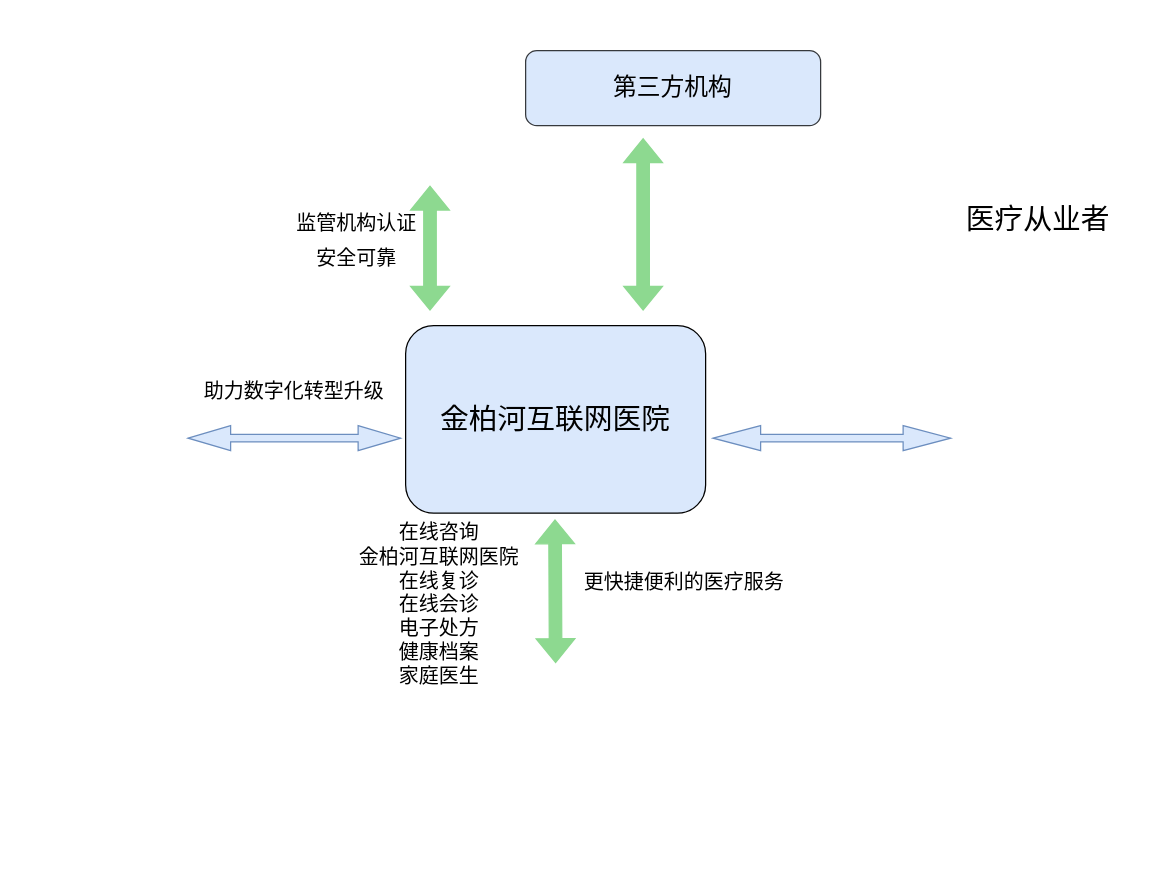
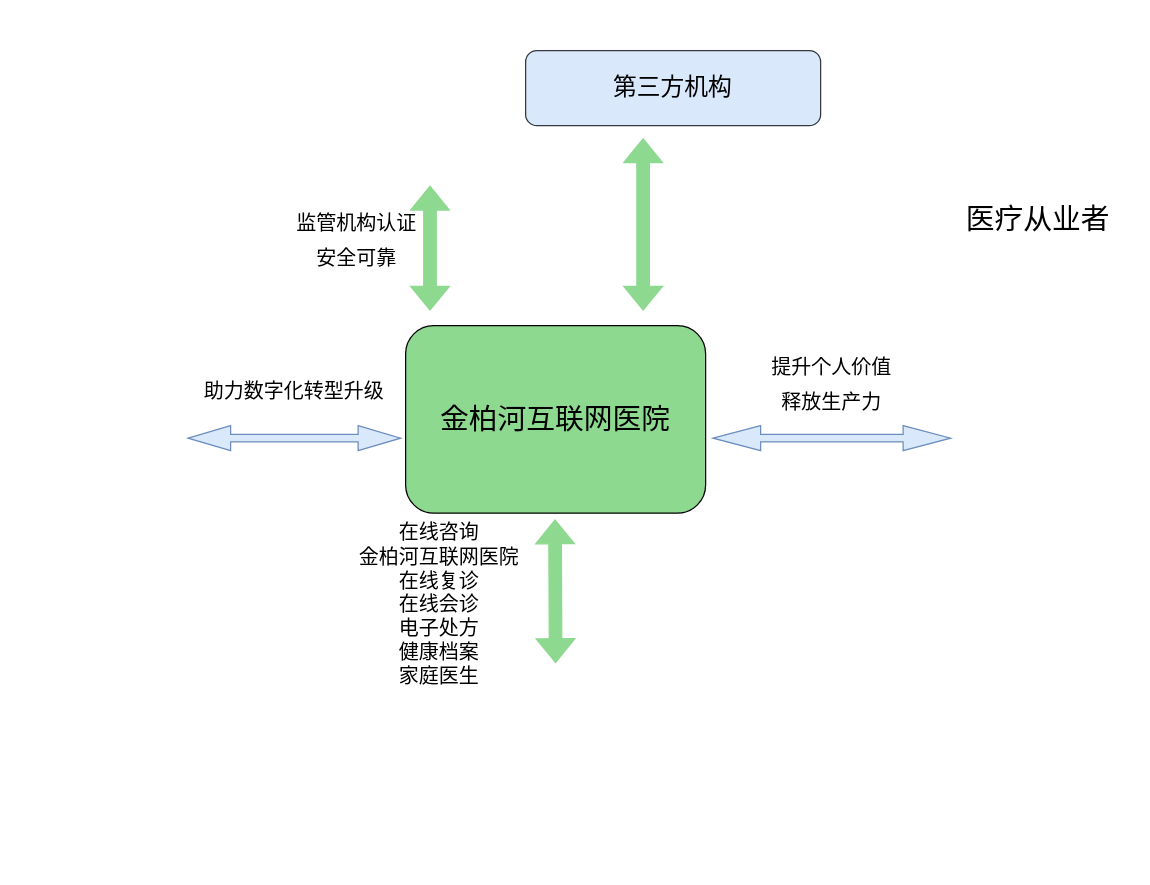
node "提升个人价值 释放生产力": added
node "金柏河互联网医院": fillcolor #dae8fc -> #8dd990
node "更快捷便利的医疗服务": removed
